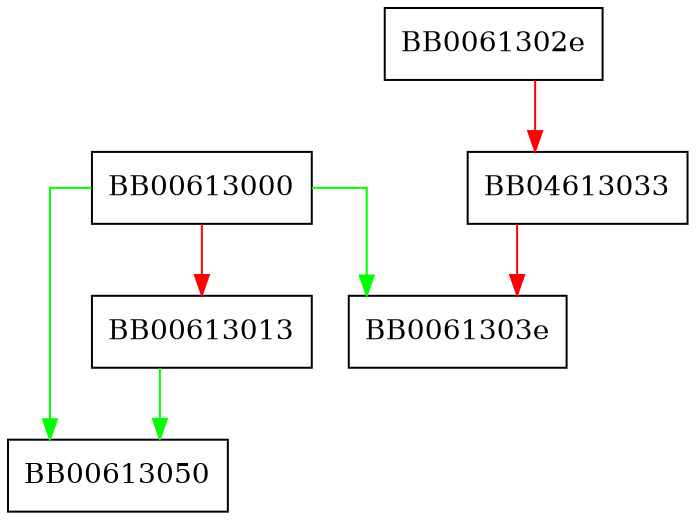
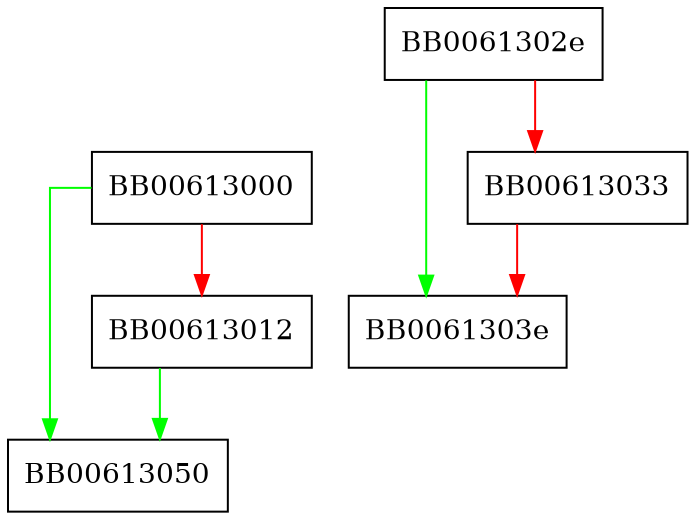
node "BB04613033": label "BB04613033" -> "BB00613033"
edge "BB00613000" -> "BB0061303e": now "BB0061302e" -> "BB0061303e"
node "BB00613013": label "BB00613013" -> "BB00613012"
